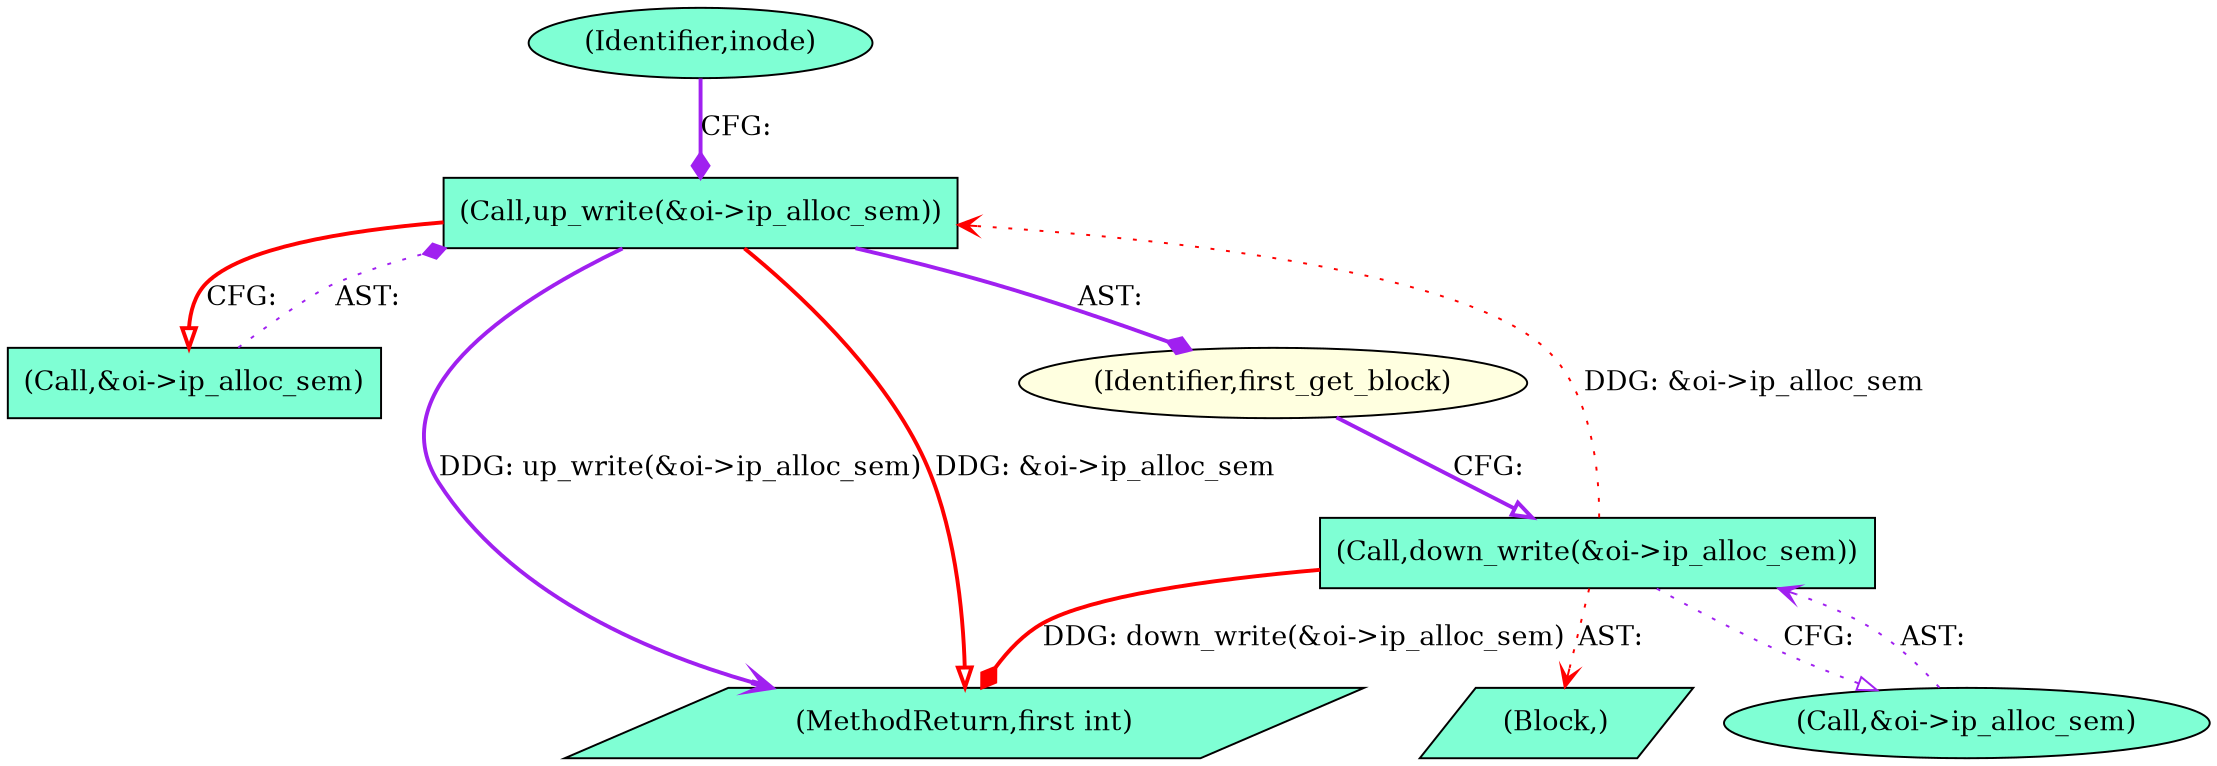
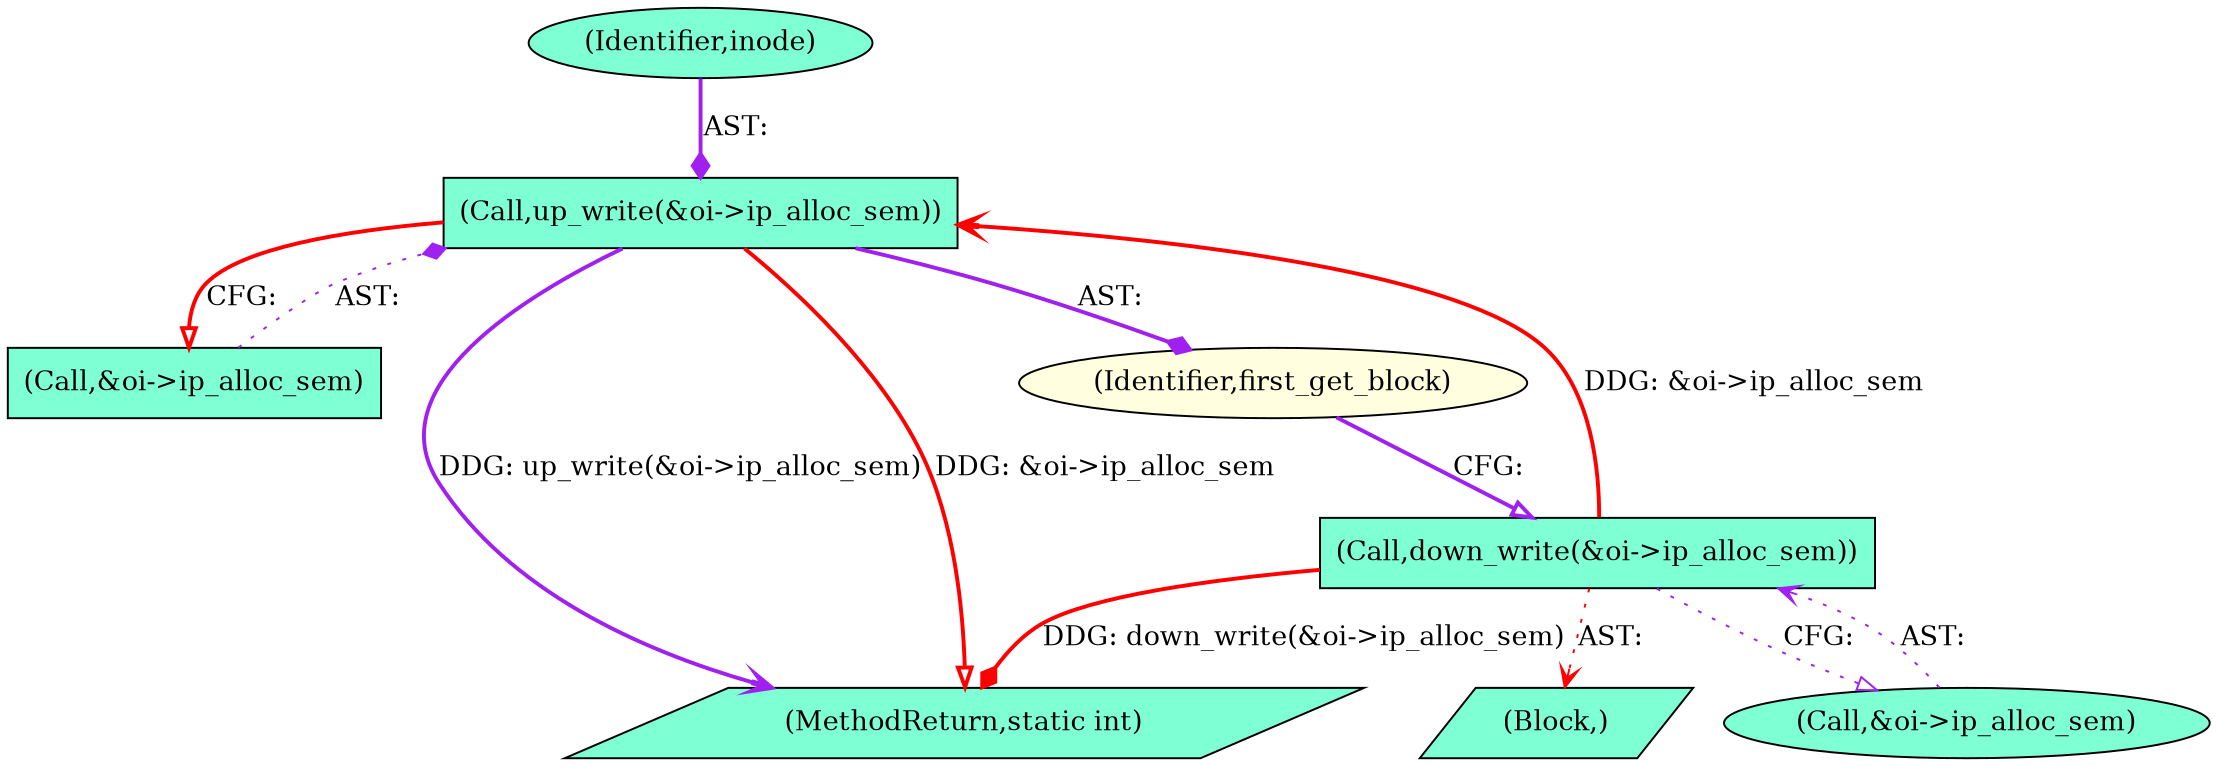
edge "(Identifier,inode)" -> "(Call,up_write(&oi->ip_alloc_sem))": label "CFG: " -> "AST: "
edge "(Call,down_write(&oi->ip_alloc_sem))" -> "(Call,up_write(&oi->ip_alloc_sem))": style dotted -> bold
node "(MethodReturn,first int)": label "(MethodReturn,first int)" -> "(MethodReturn,static int)"
